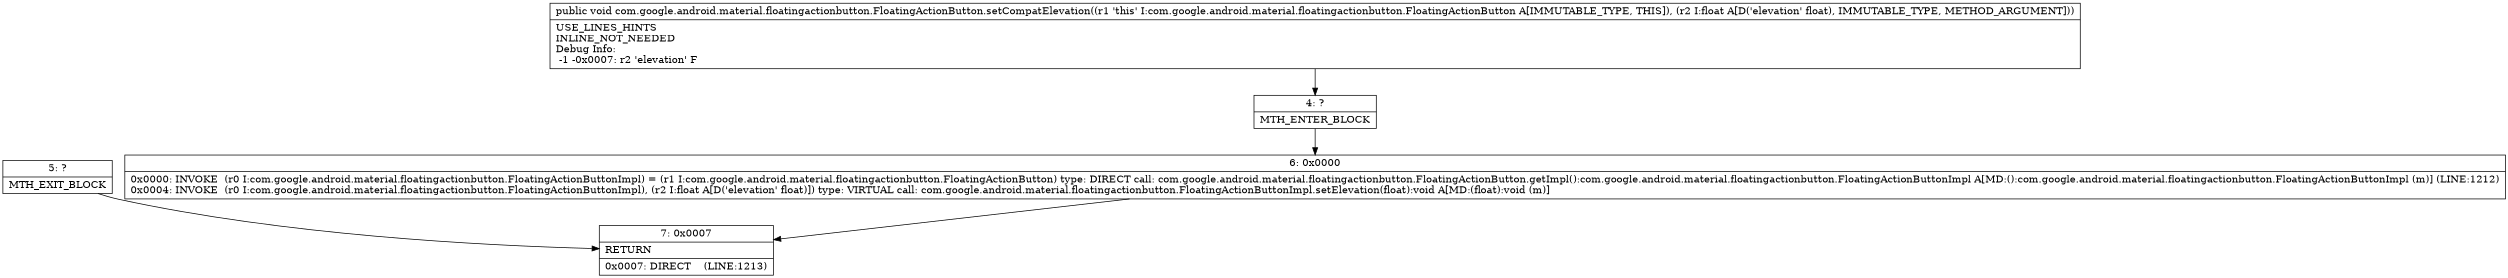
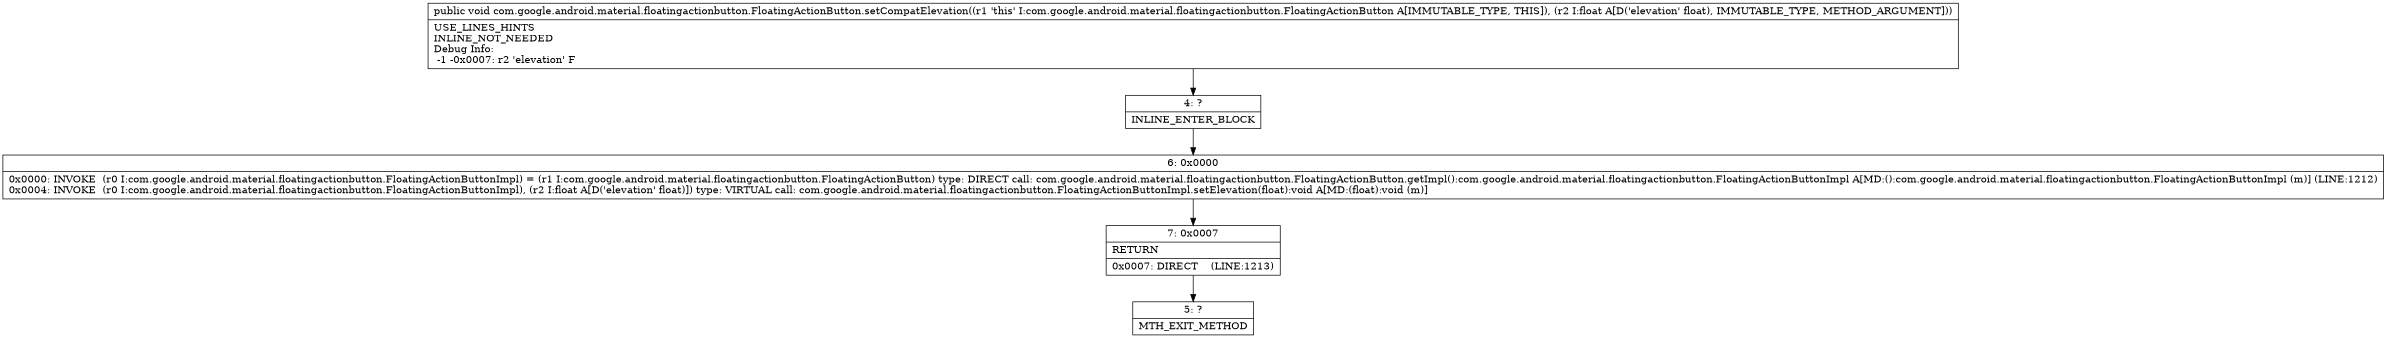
node "4: ?": text "MTH_ENTER_BLOCK" -> "INLINE_ENTER_BLOCK"
node "5: ?": text "MTH_EXIT_BLOCK" -> "MTH_EXIT_METHOD"
edge "5: ?" -> "7: 0x0007": reversed
